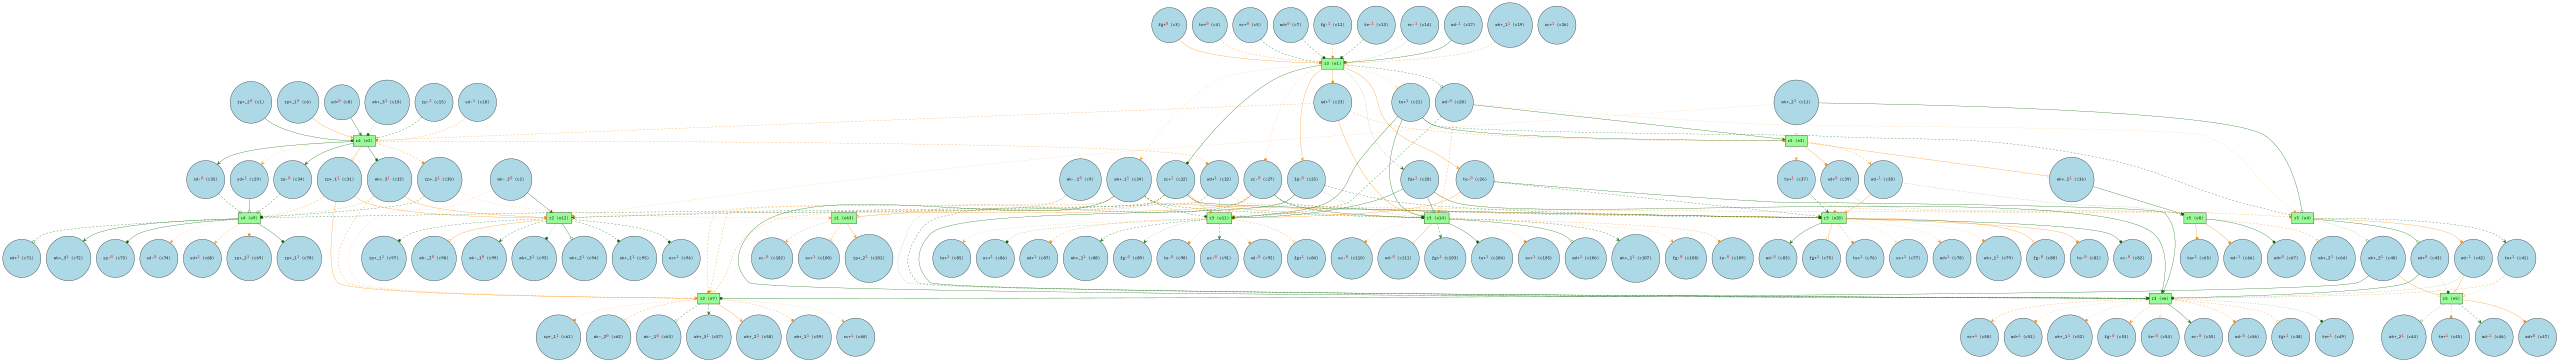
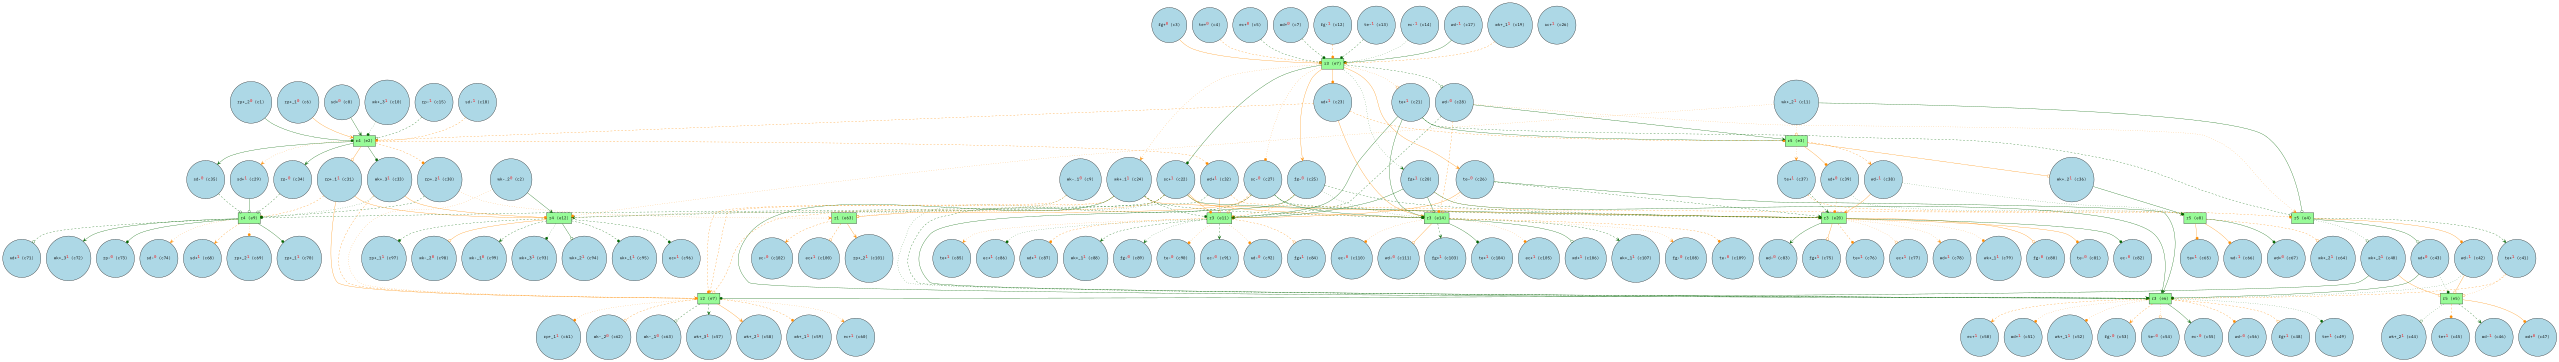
node "r3 (e1)": label "r3 (e1)" -> "r3 (e7)"
node "r2 (e12)": label "r2 (e12)" -> "r4 (e12)"
